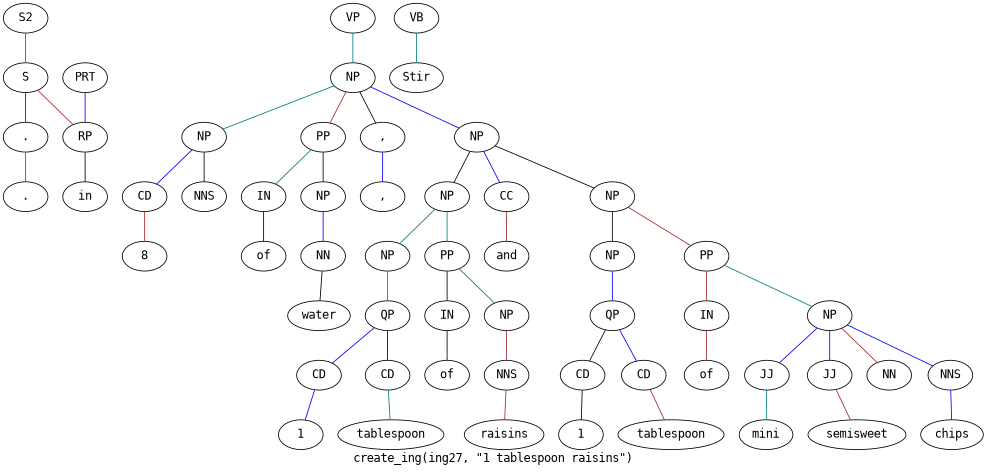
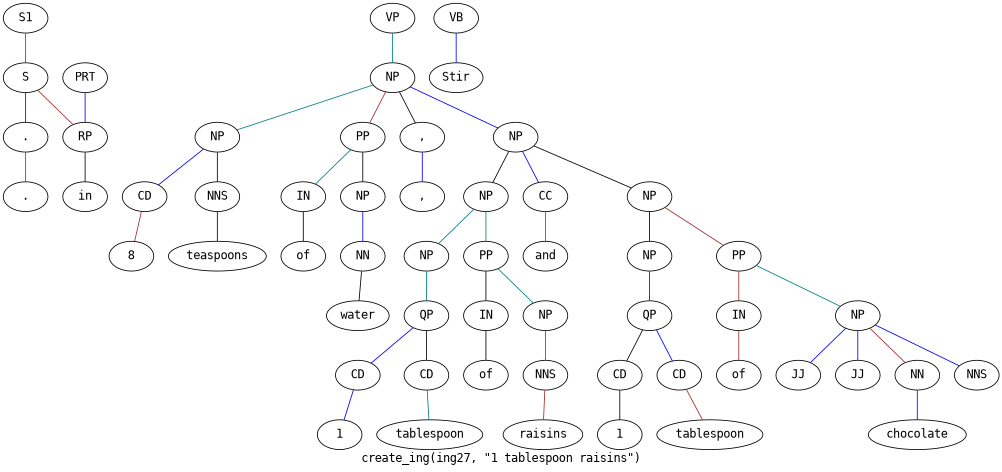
node "S2": label "S2" -> "S1"
edge "VB" -- "Stir": color teal -> blue
edge "CC" -- "and": color brown -> teal
node "teaspoons": added
node "mini": removed
node "semisweet": removed
node "chocolate": added
node "chips": removed
